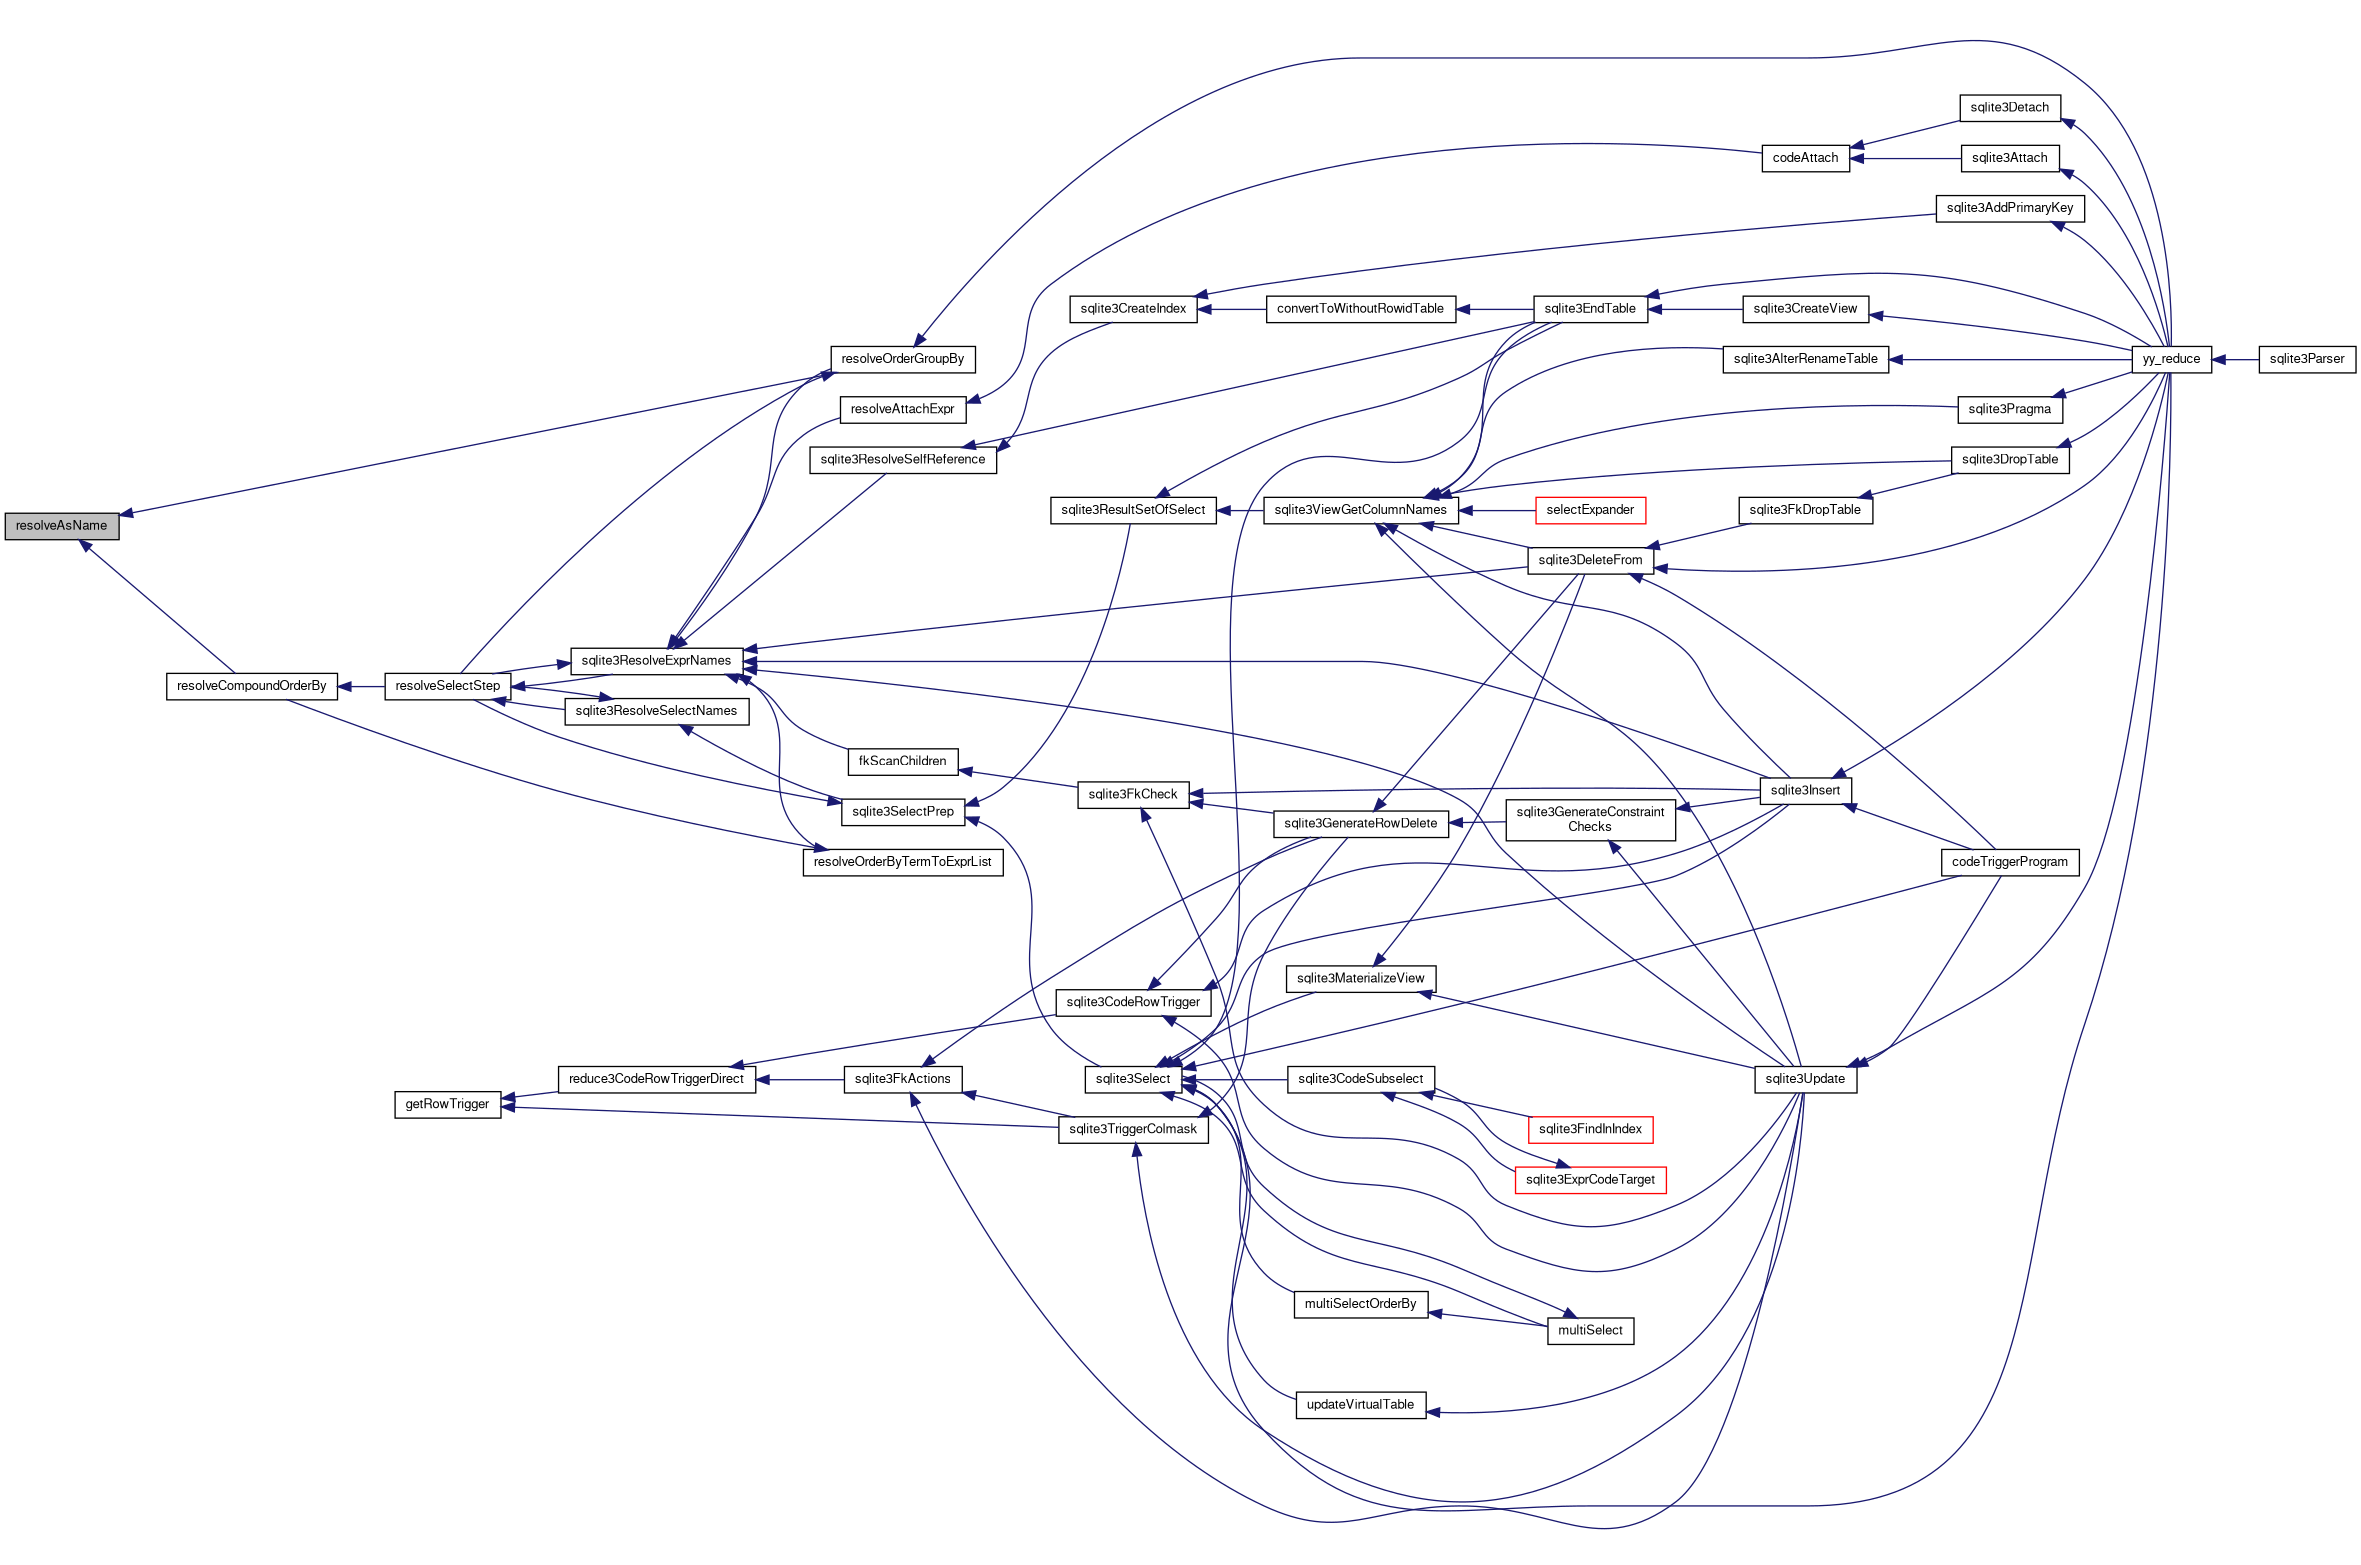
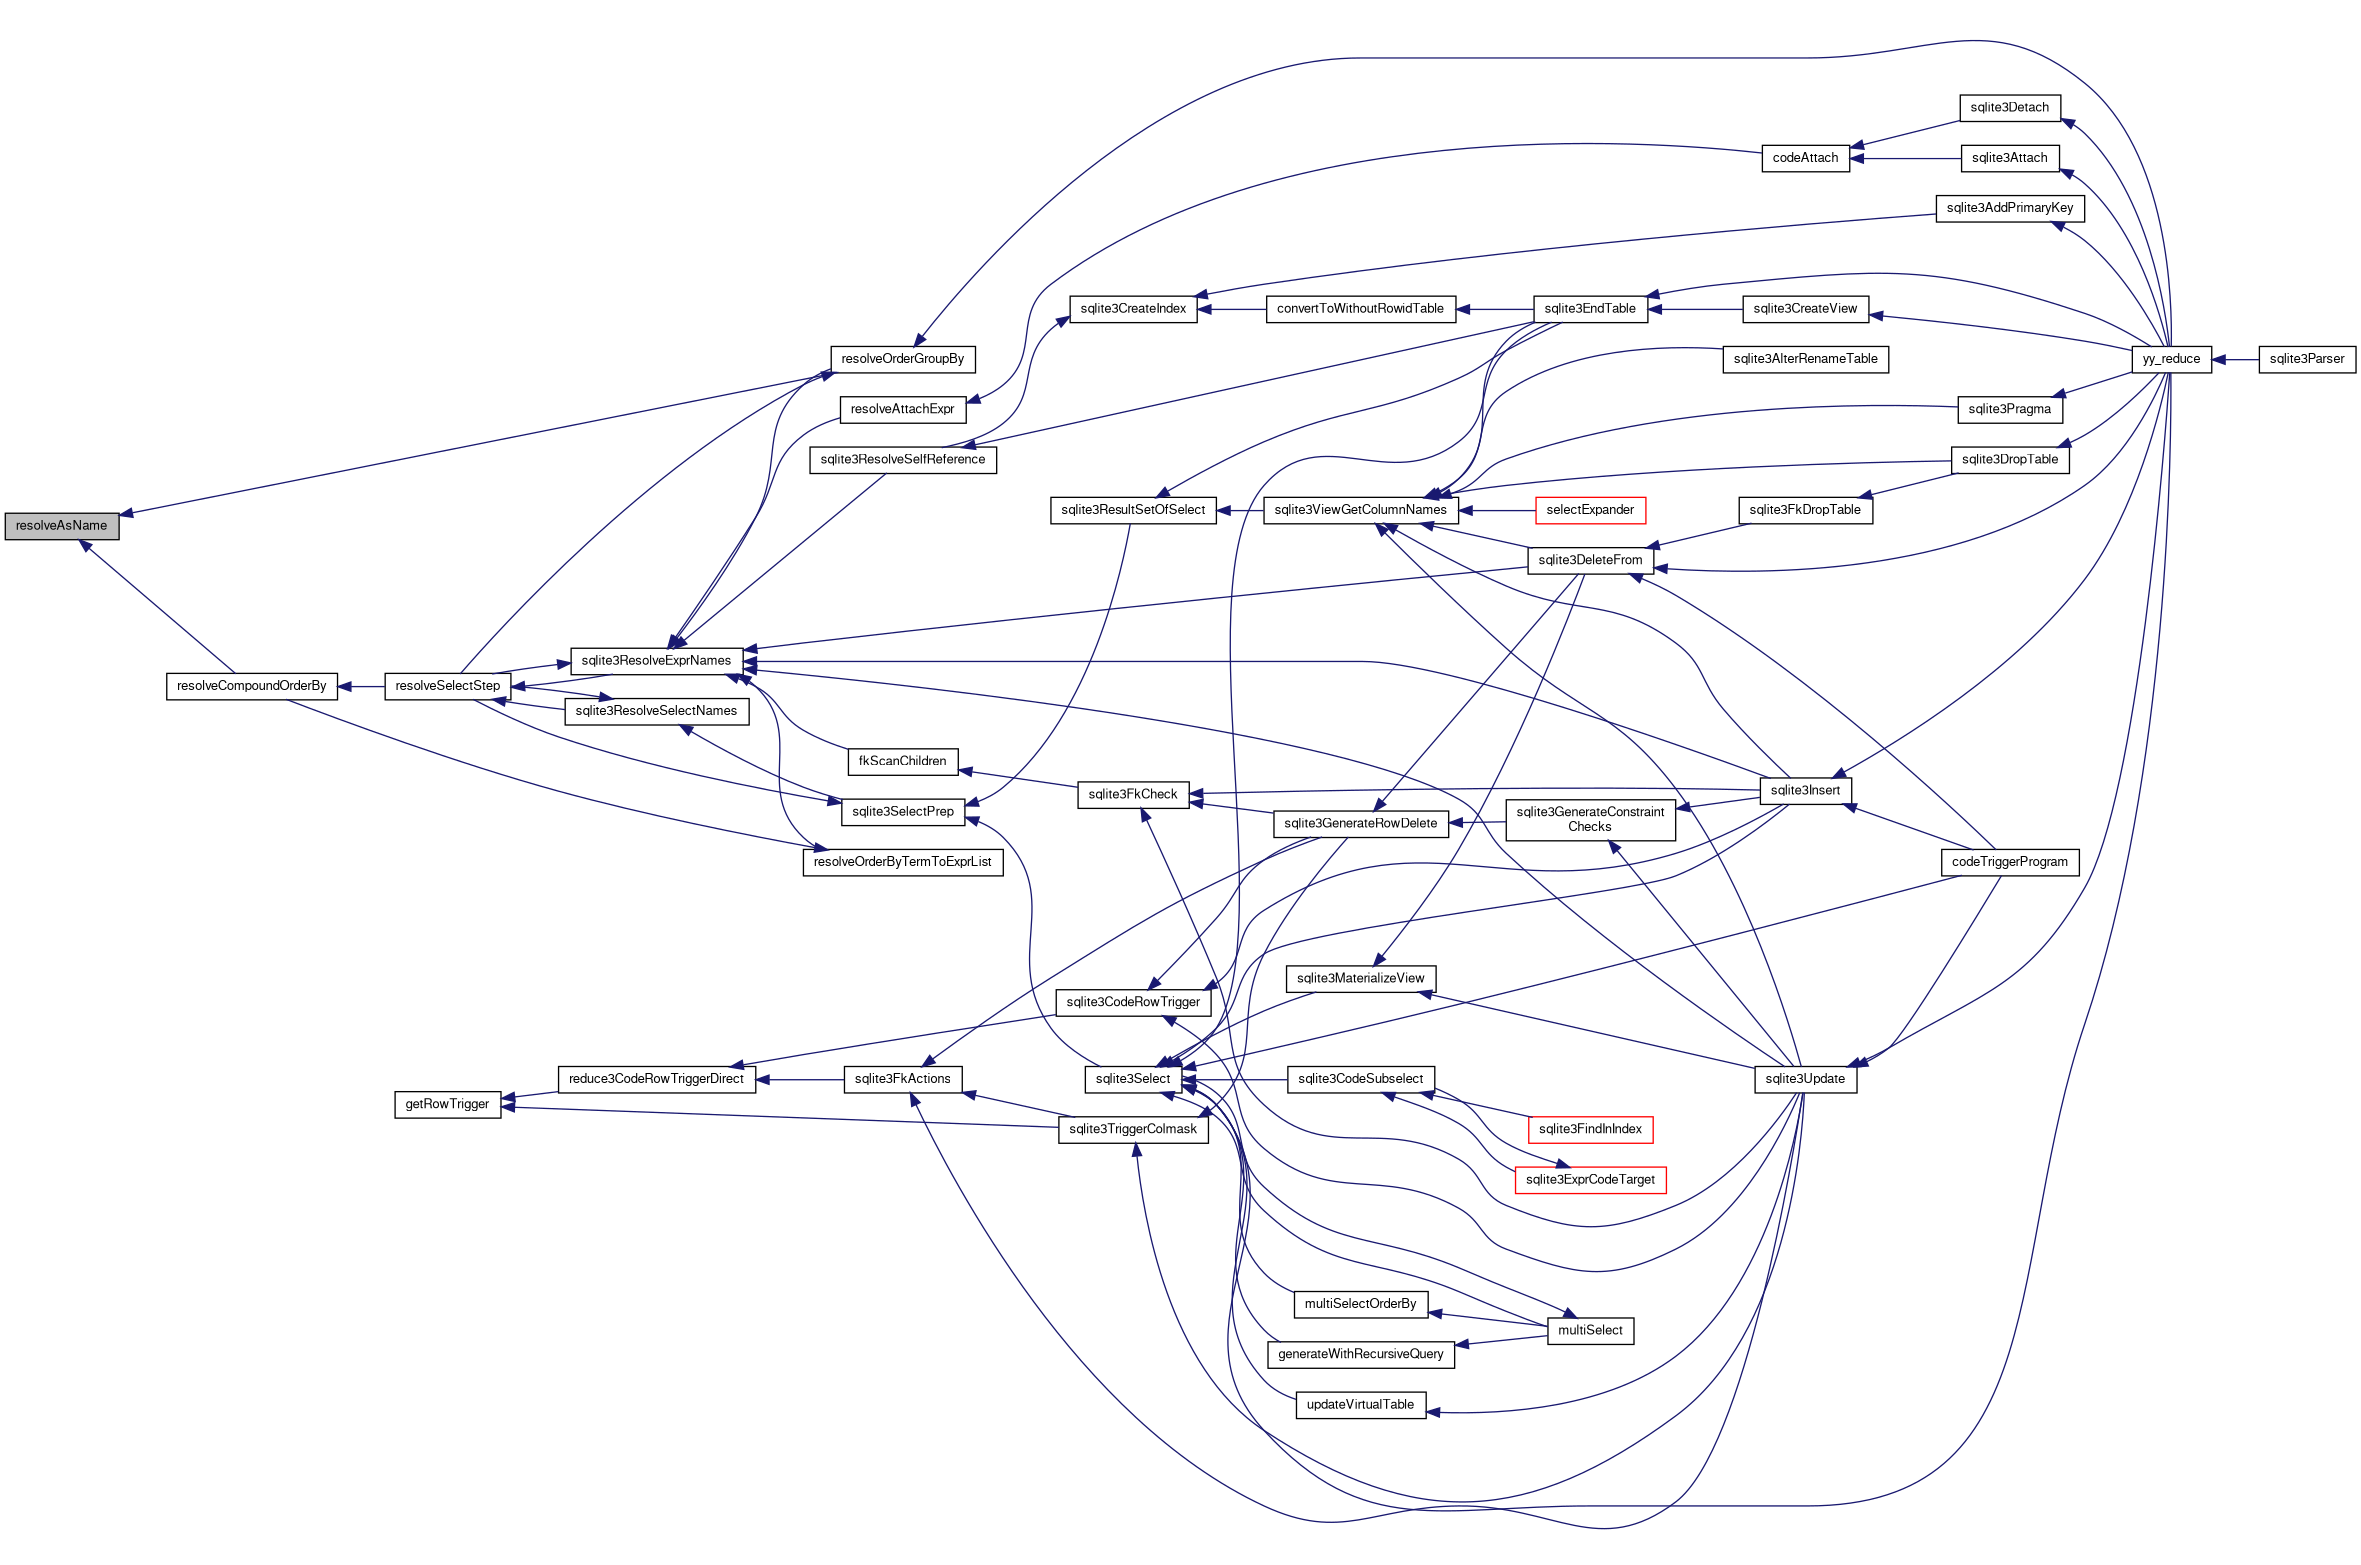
edge "yy_reduce" -> "sqlite3AlterRenameTable": removed
edge "sqlite3CreateIndex" -> "sqlite3ResolveSelfReference": reversed
node "generateWithRecursiveQuery": added
